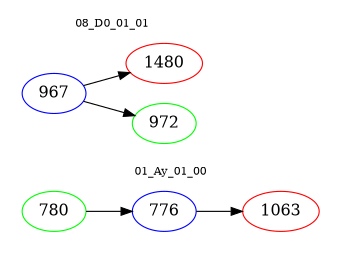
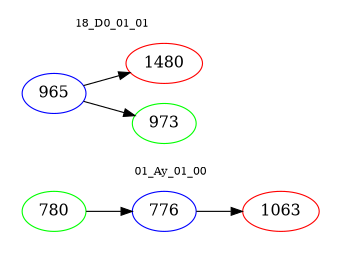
cluster "08_D0_01_01": label "08_D0_01_01" -> "18_D0_01_01"
node "967": label "967" -> "965"
node "972": label "972" -> "973"
